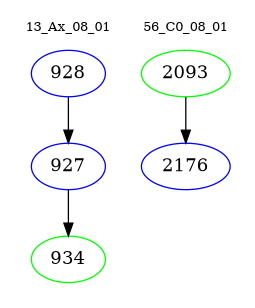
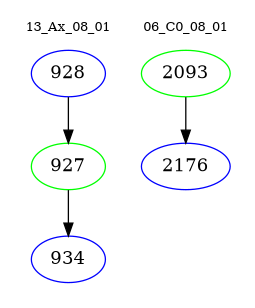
cluster "56_C0_08_01": label "56_C0_08_01" -> "06_C0_08_01"
node "927": color blue -> green
node "934": color green -> blue
